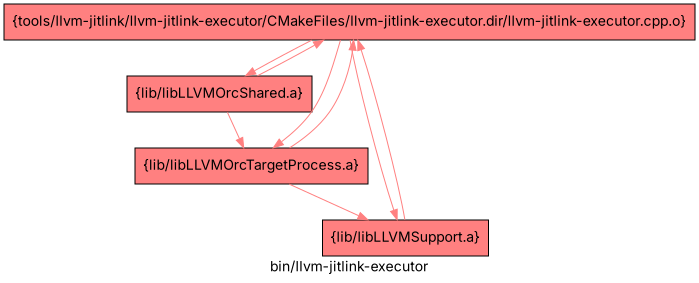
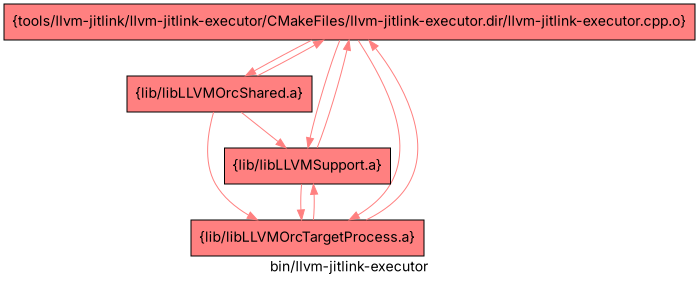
edge "{lib/libLLVMOrcShared.a}" -> "{lib/libLLVMSupport.a}": added
edge "{lib/libLLVMSupport.a}" -> "{lib/libLLVMOrcTargetProcess.a}": added
